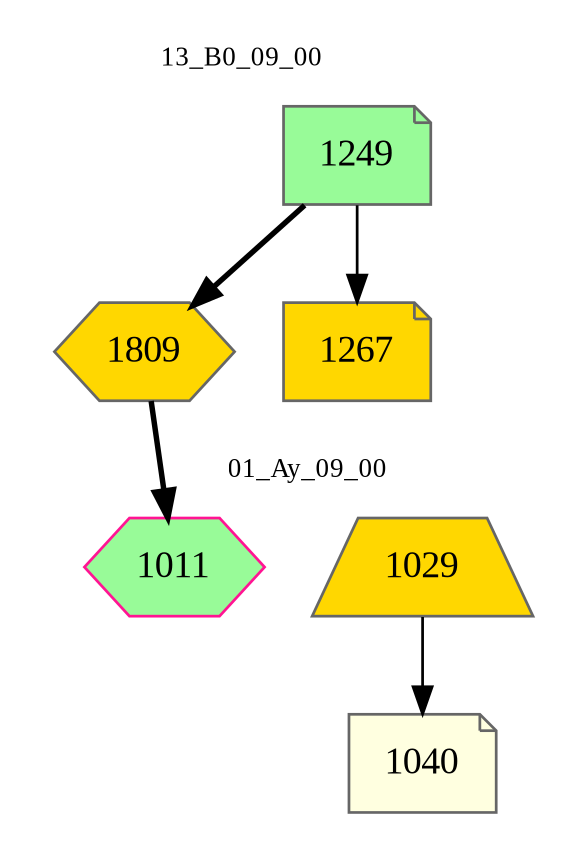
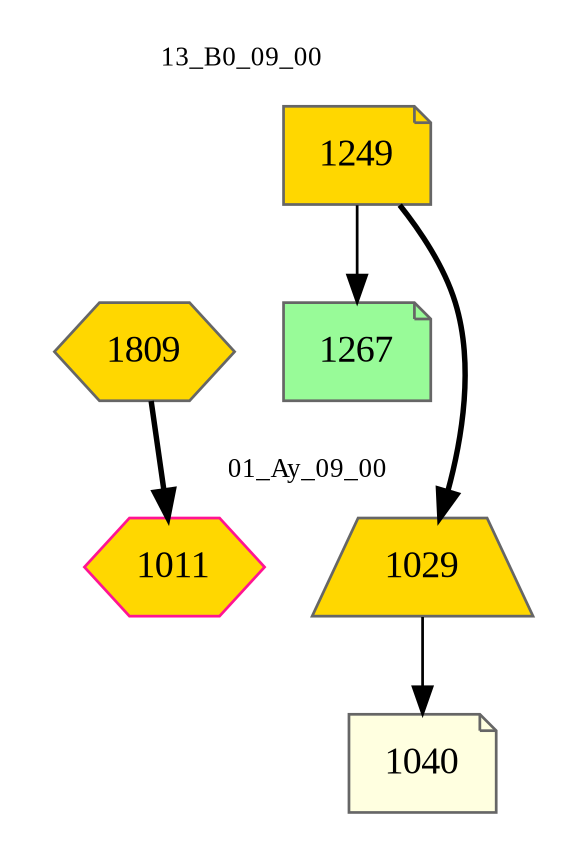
node "1249": fillcolor palegreen -> gold
edge "1249" -> "1809": now "1249" -> "1029"
node "1267": fillcolor gold -> palegreen
node "1011": fillcolor palegreen -> gold
